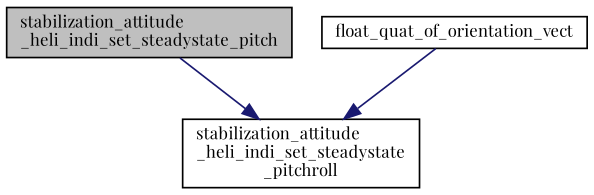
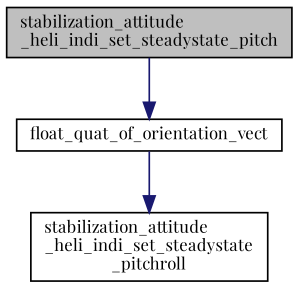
edge "stabilization_attitude _heli_indi_set_steadystate_pitch" -> "stabilization_attitude _heli_indi_set_steadystate _pitchroll": now "stabilization_attitude _heli_indi_set_steadystate_pitch" -> "float_quat_of_orientation_vect"
